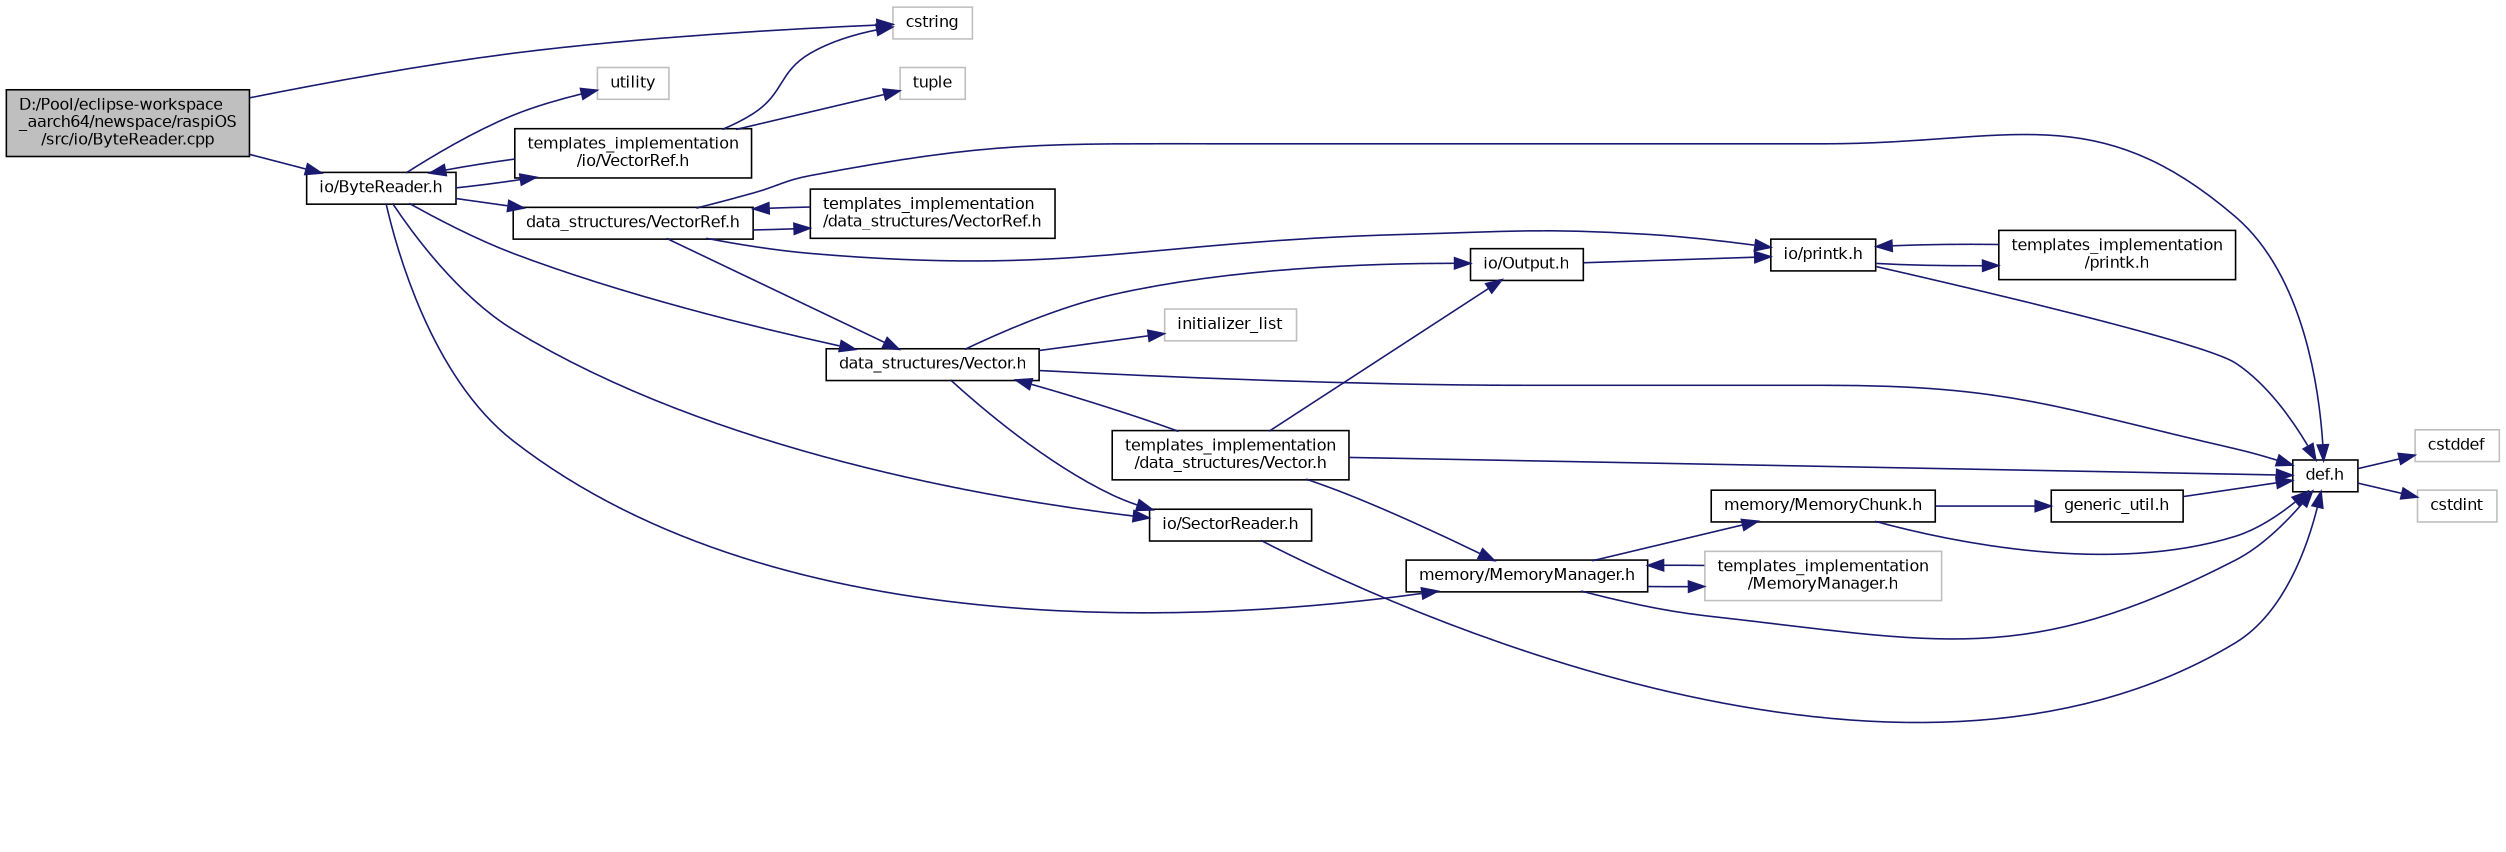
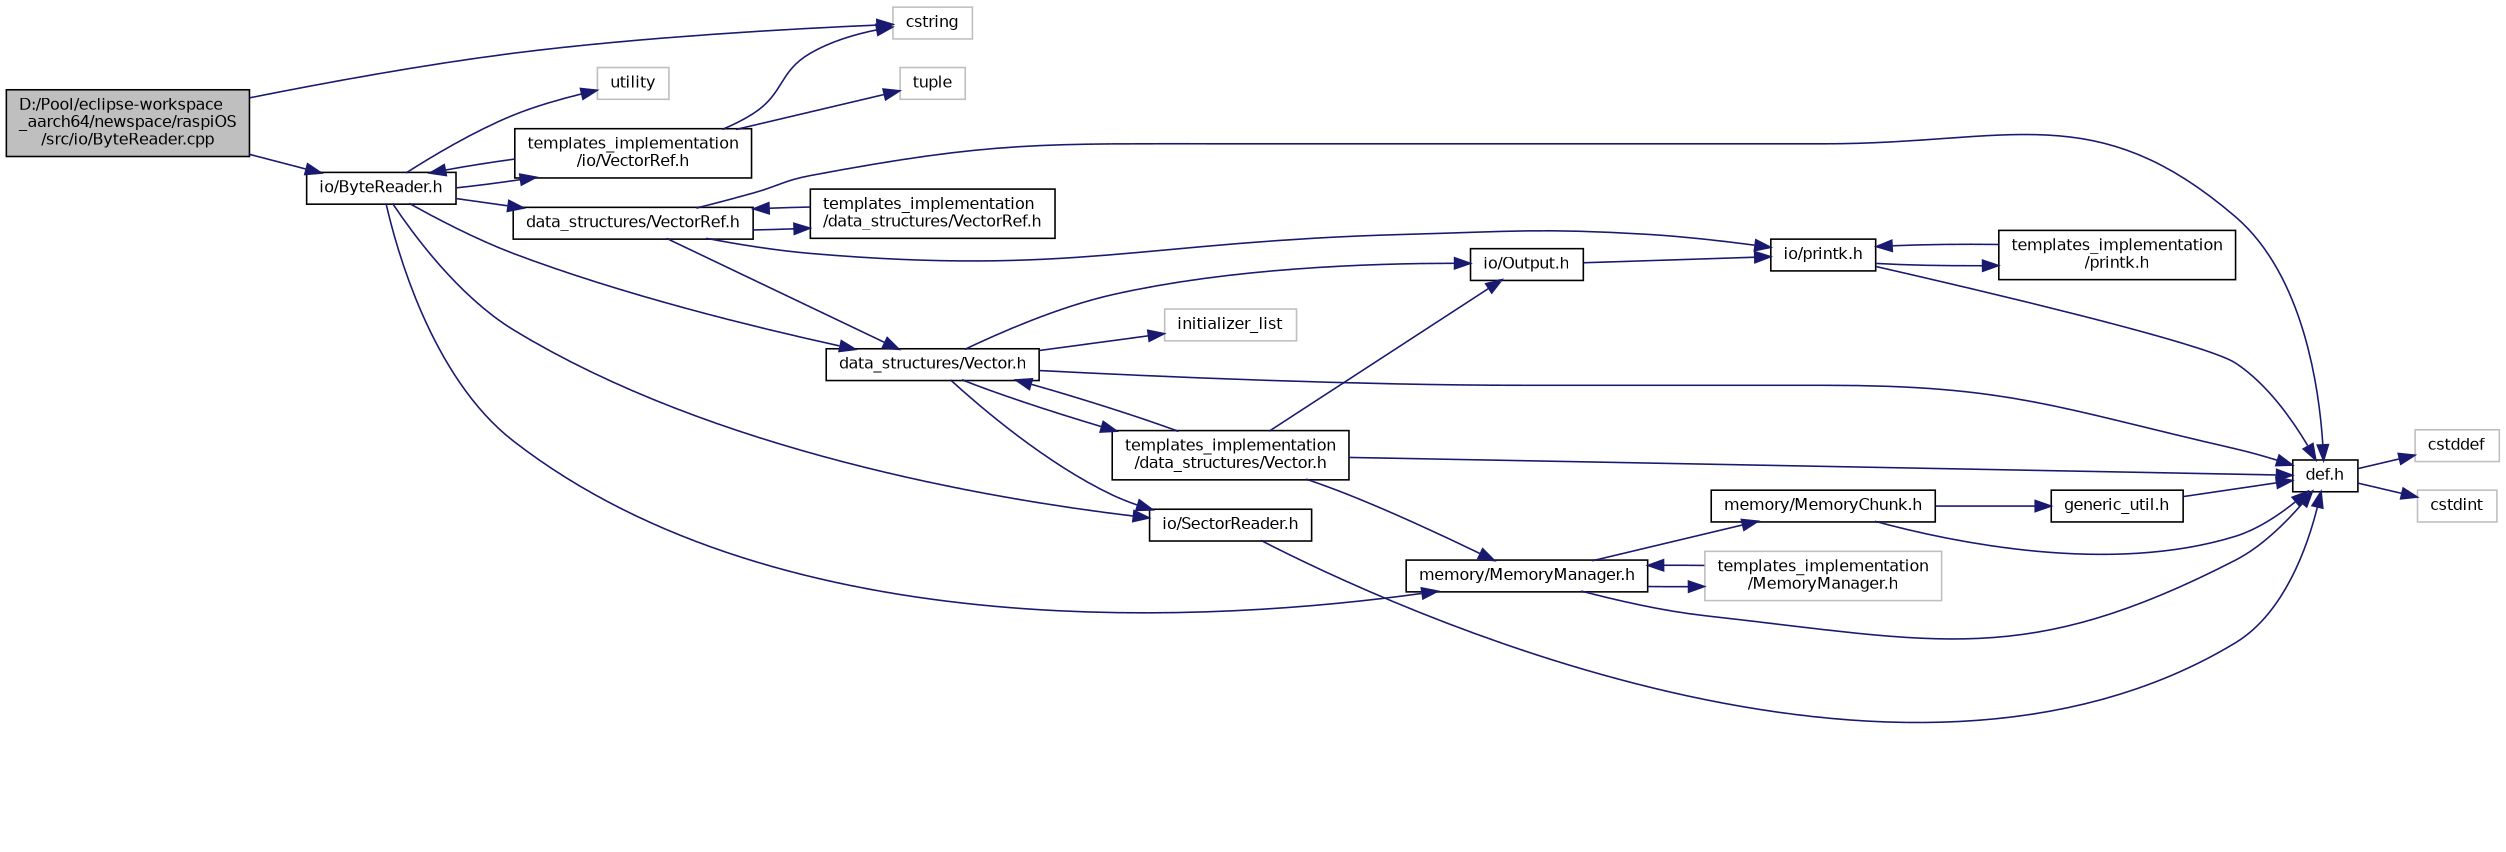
edge "data_structures/Vector.h" -> "templates_implementation /data_structures/Vector.h": added
